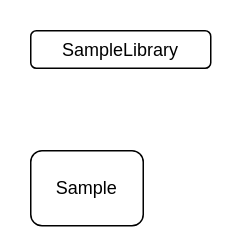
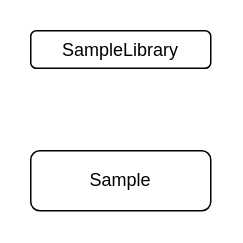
node "Sample": size 113x75 -> 180x60
